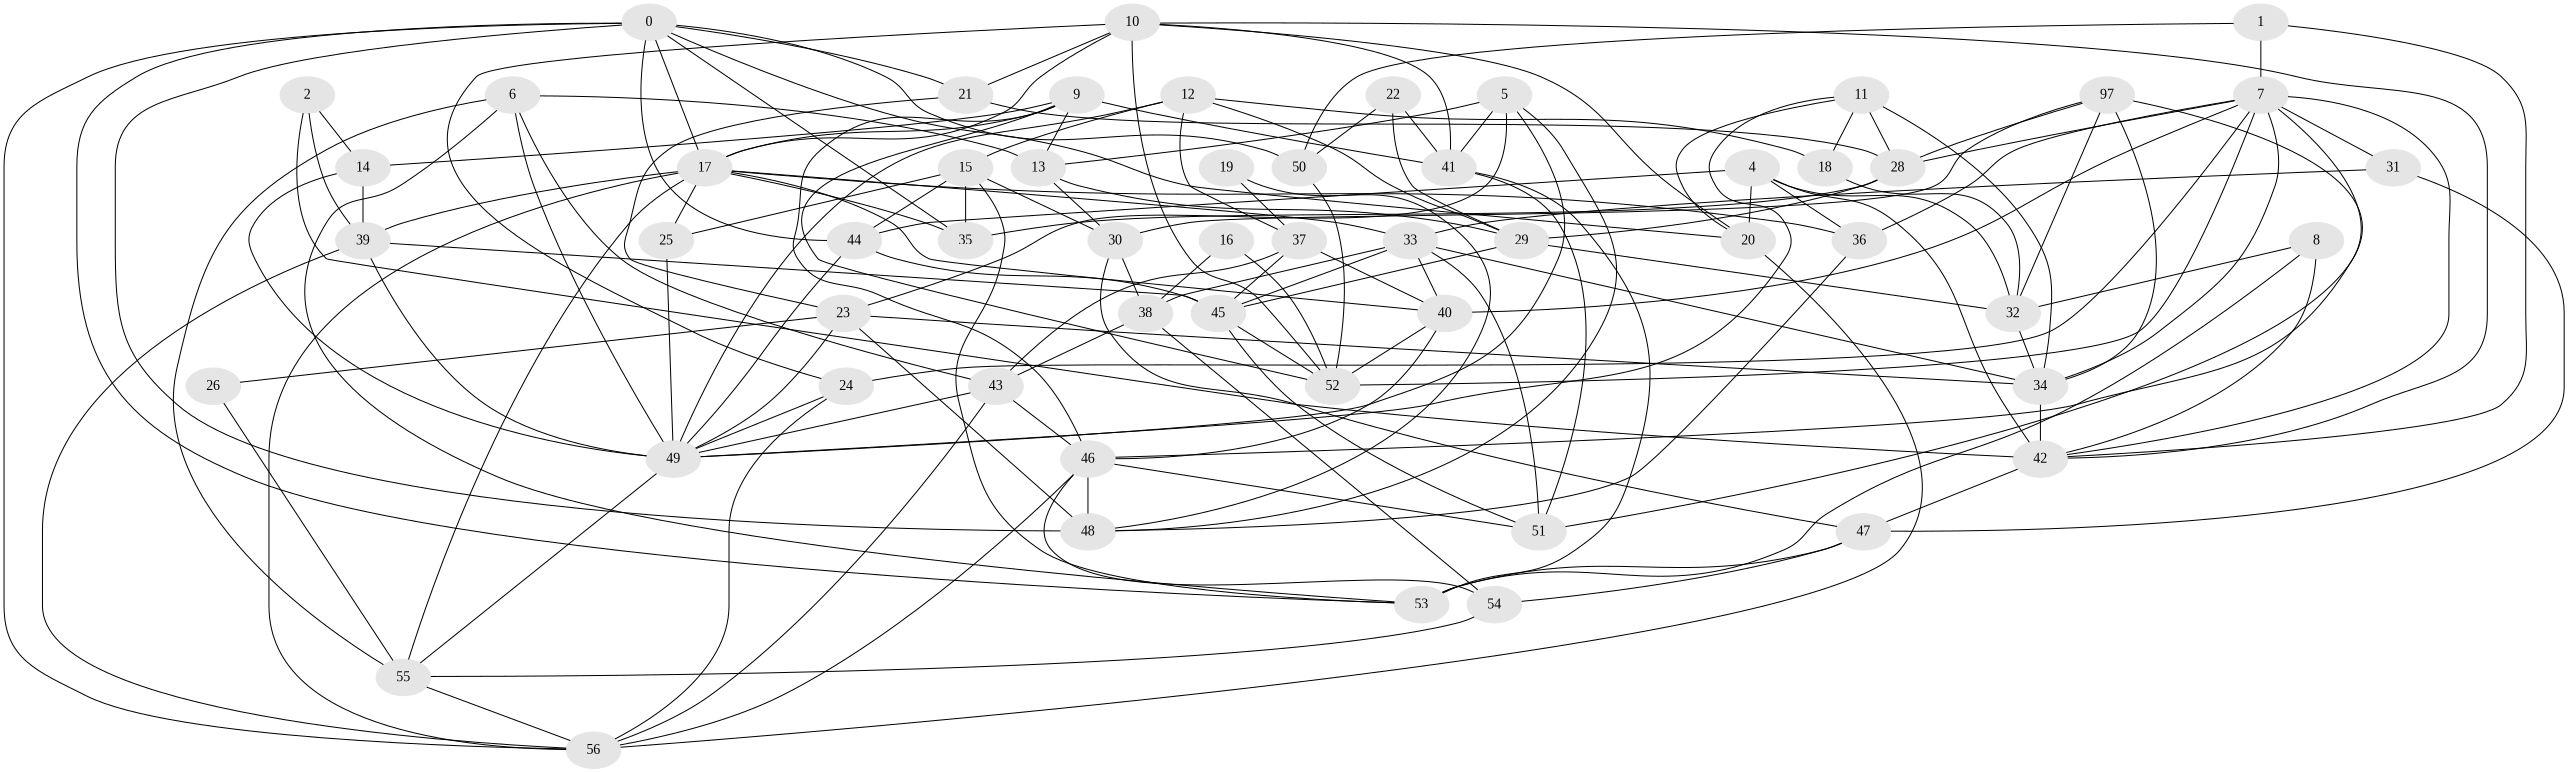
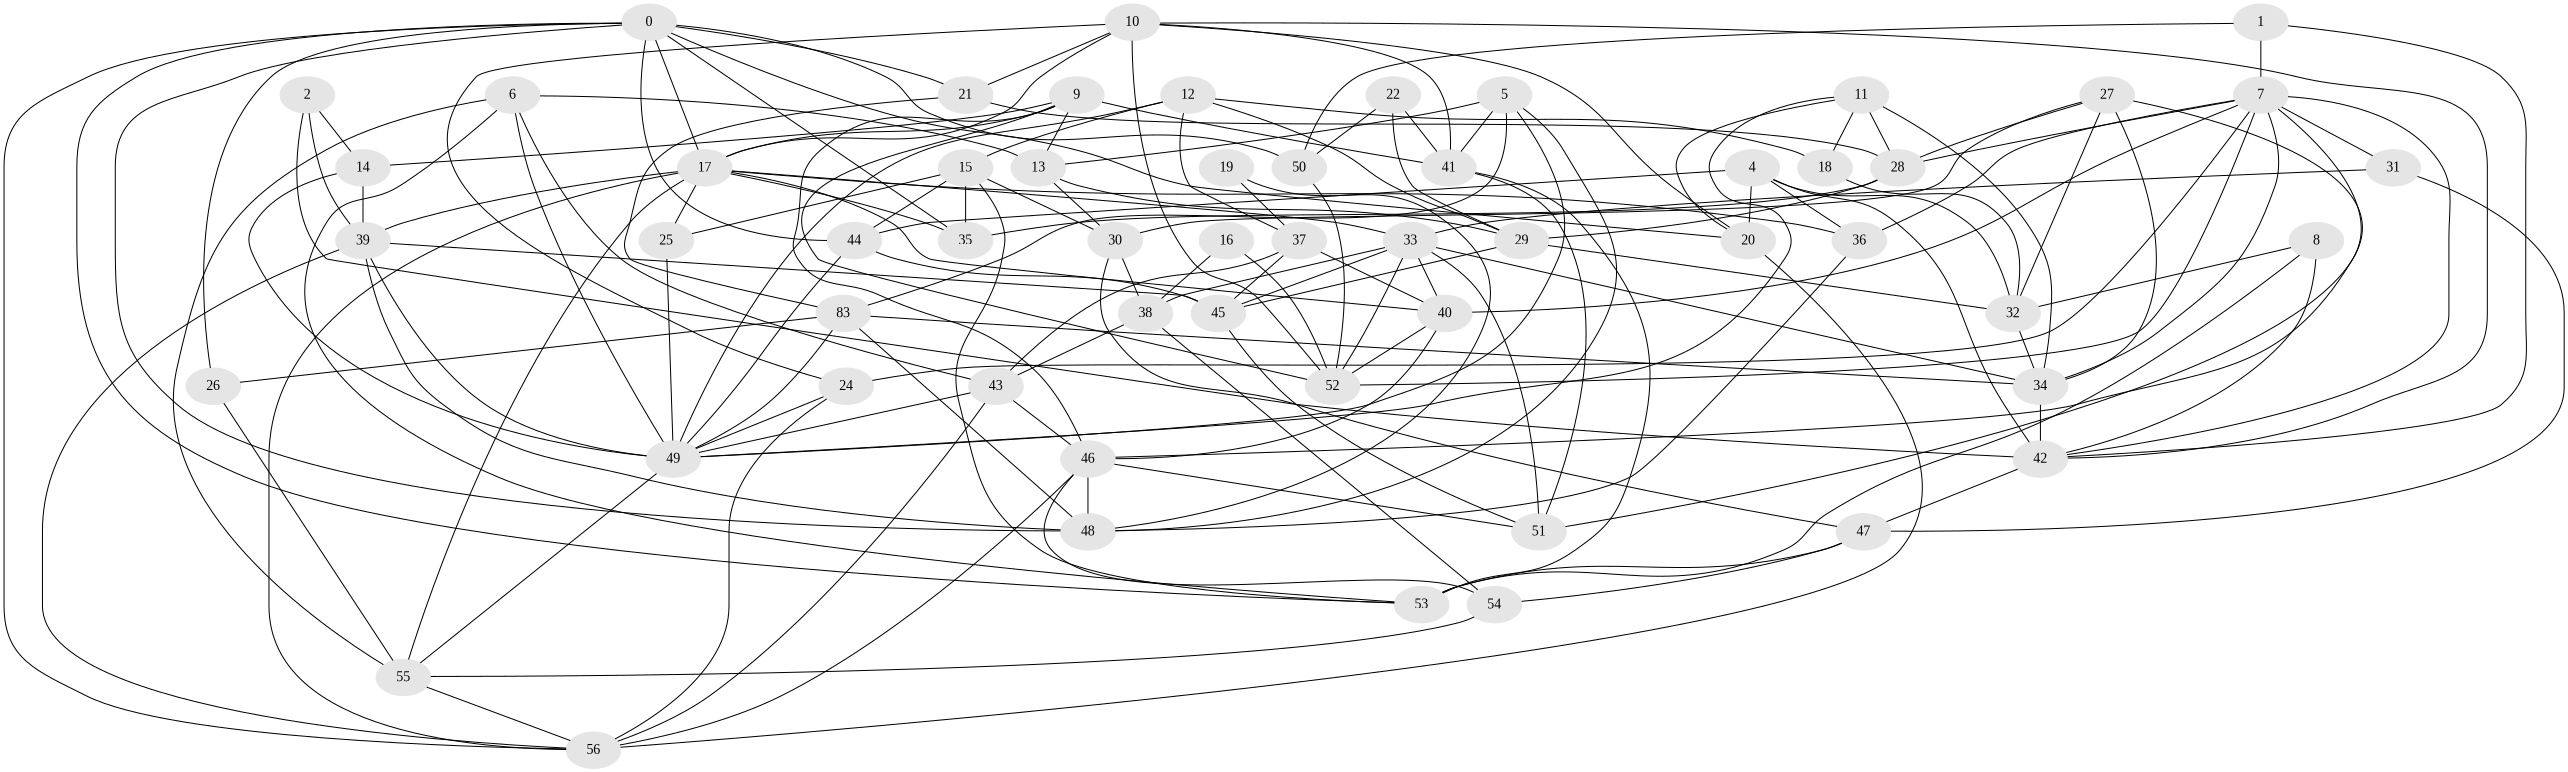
edge "0" -- "26": added
node "97": label "97" -> "27"
node "23": label "23" -> "83"
edge "45" -- "52": now "33" -- "52"
edge "39" -- "48": added
